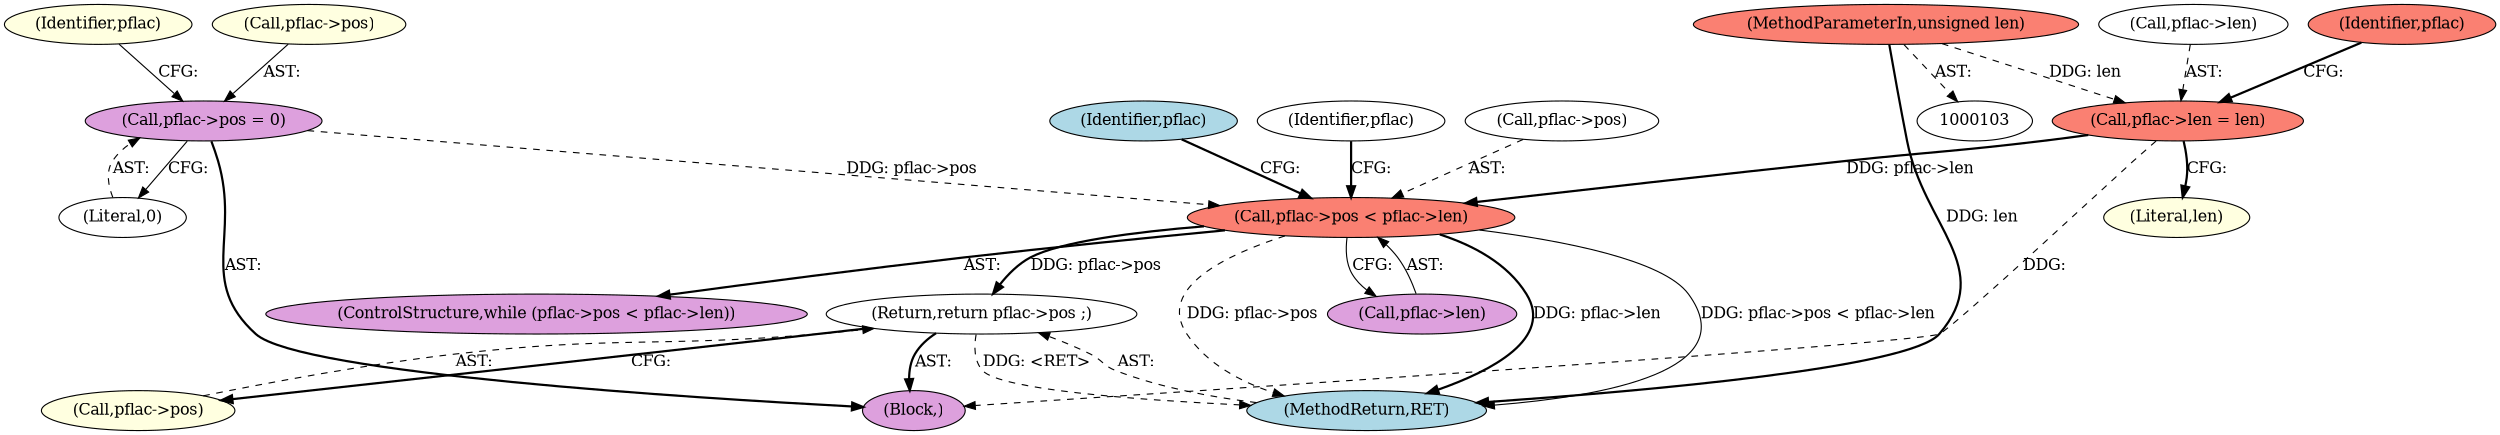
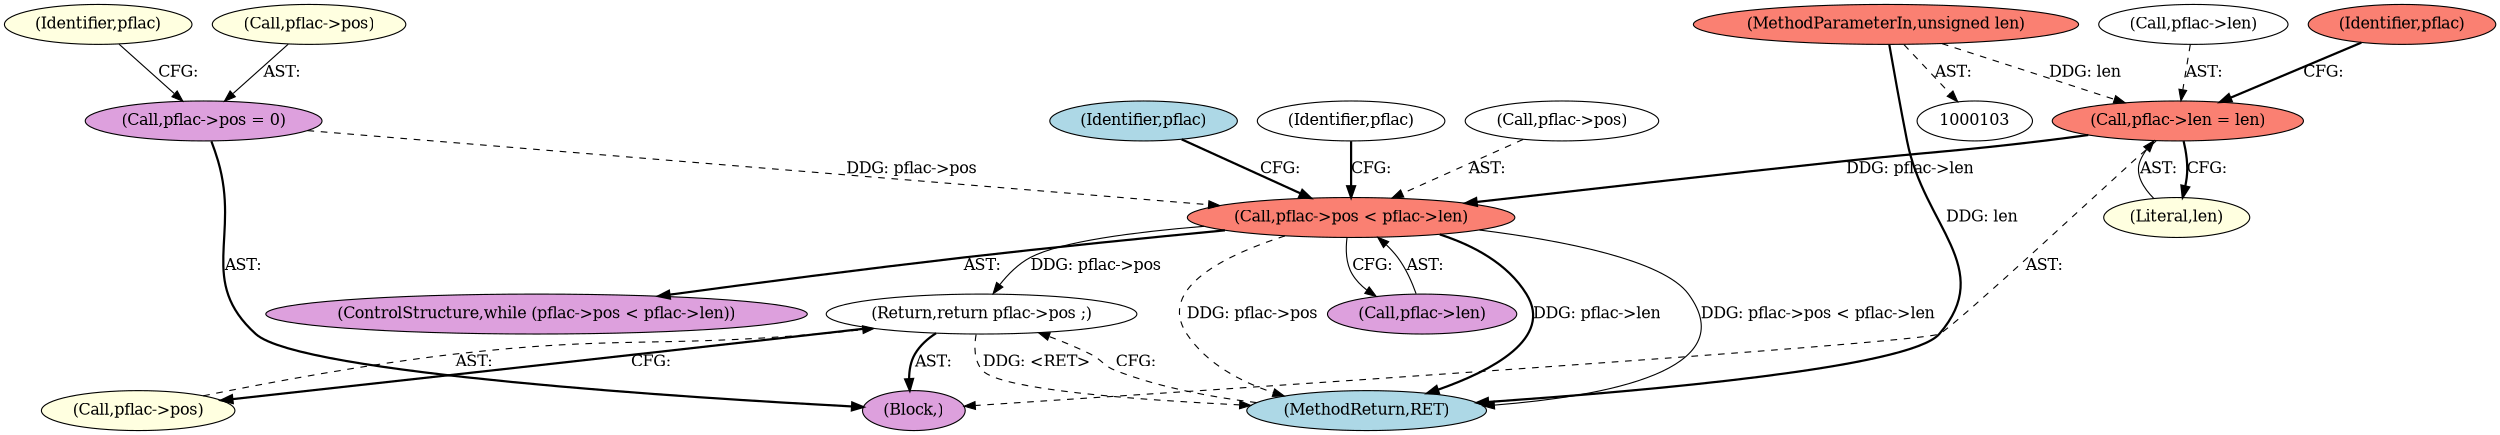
edge "(Literal,len)" -> "(Call,pflac->len = len)": added, label "AST:"
node "(Literal,0)": removed
edge "(Call,pflac->pos < pflac->len)" -> "(Return,return pflac->pos ;)": style bold -> solid
edge "(Call,pflac->len = len)" -> "(Block,)": label "DDG: " -> "AST: "
edge "(MethodReturn,RET)" -> "(Return,return pflac->pos ;)": label "AST: " -> "CFG: "
